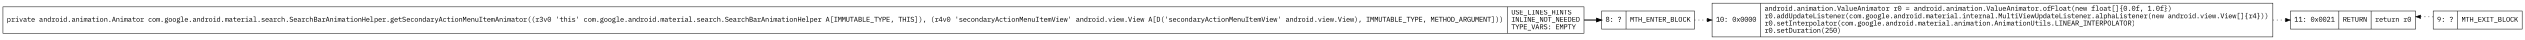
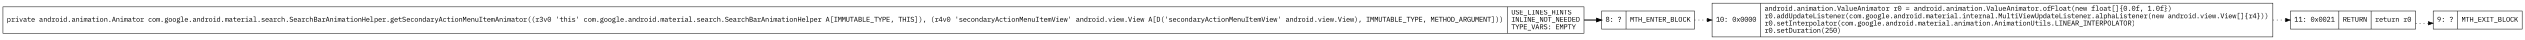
edge "9: ?" -> "11: 0x0021": reversed
